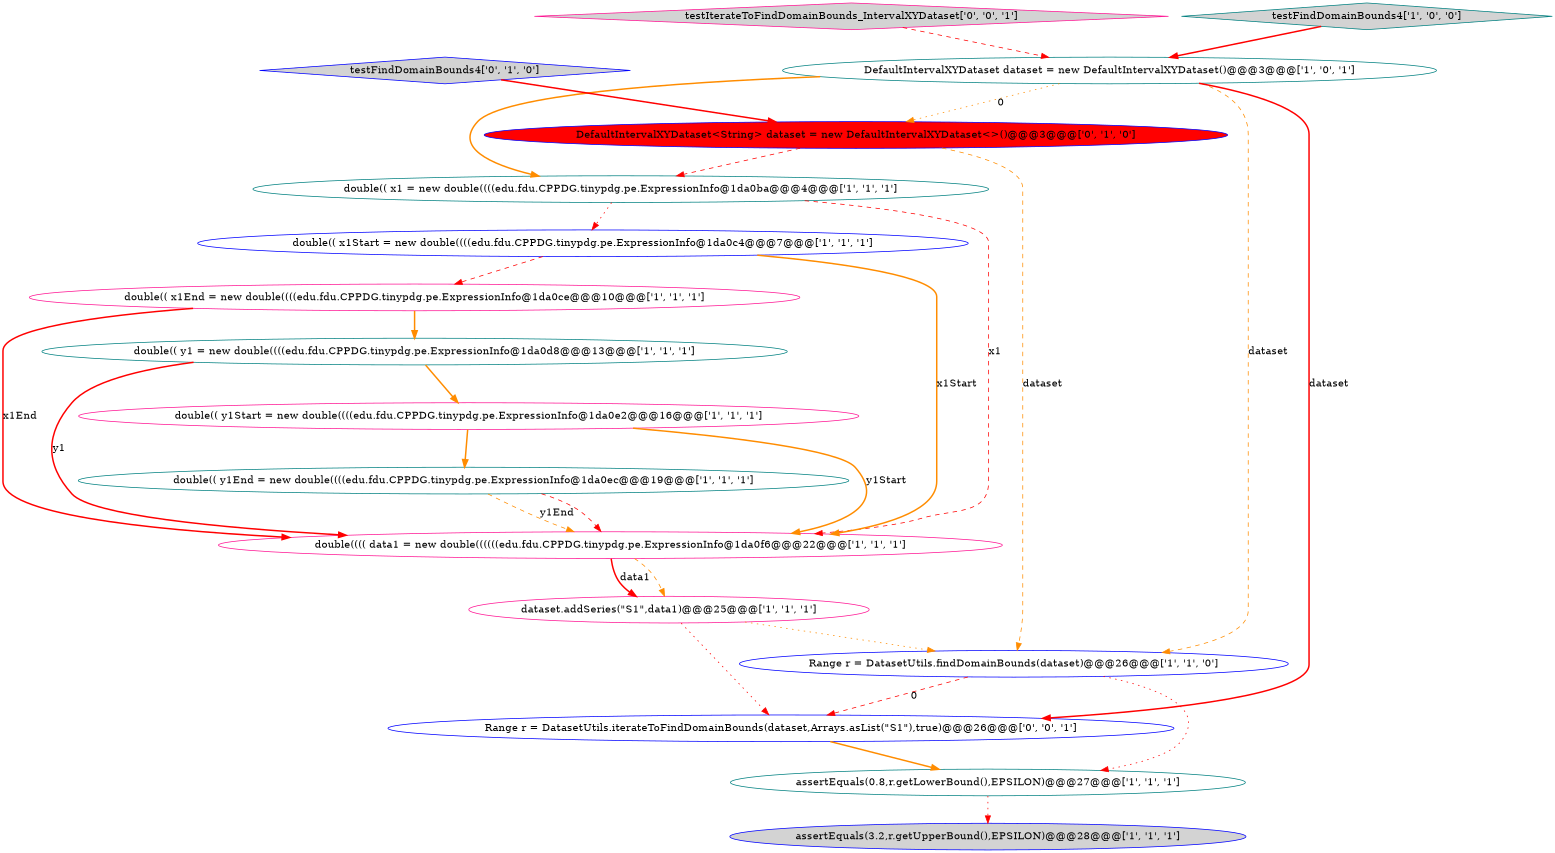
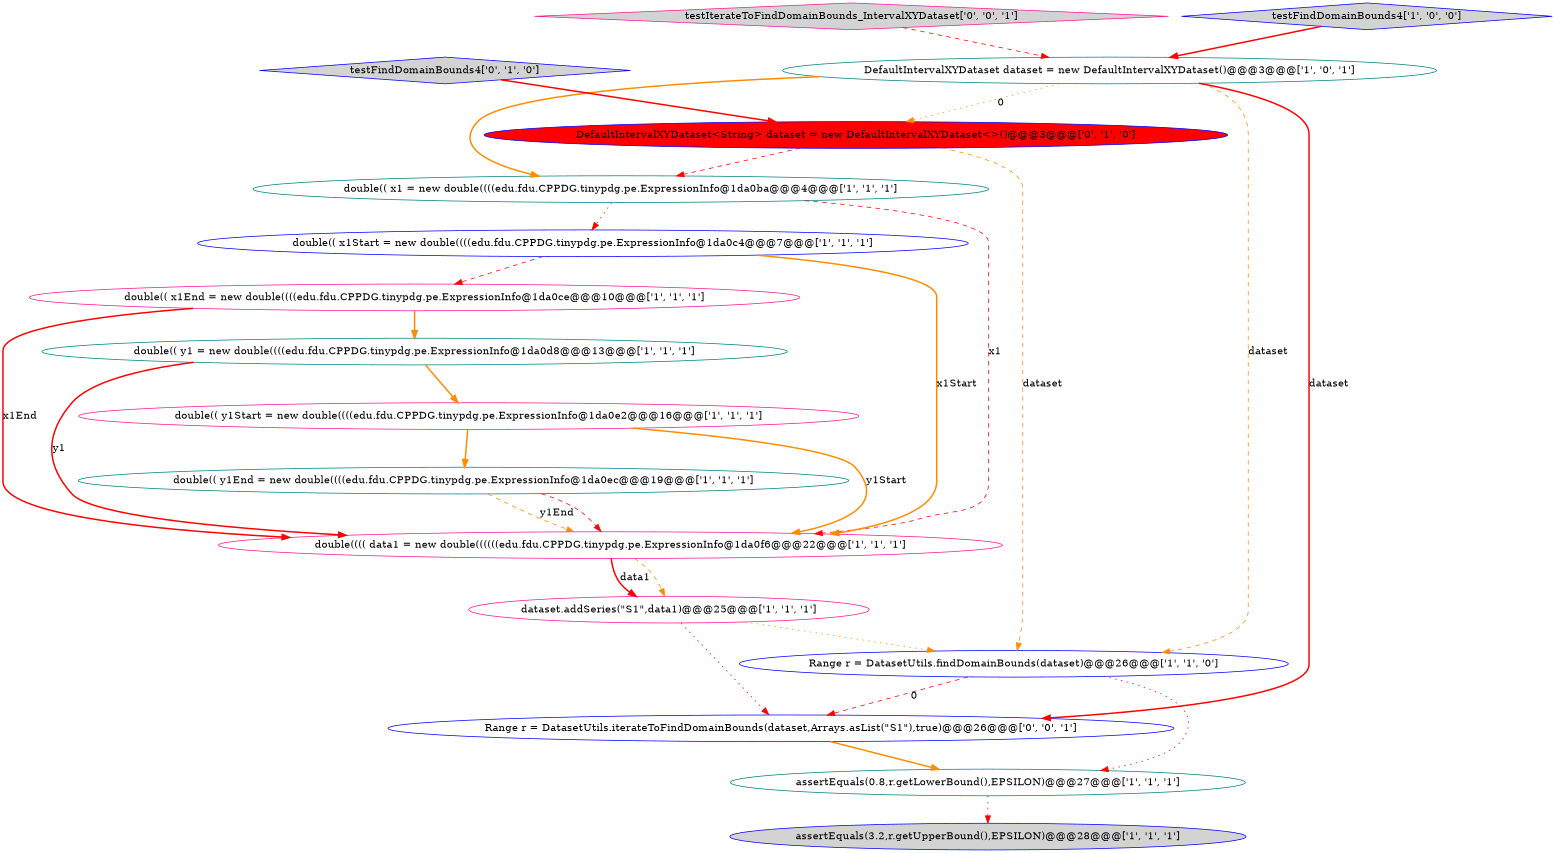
node "testFindDomainBounds4['1', '0', '0']": color teal -> blue
